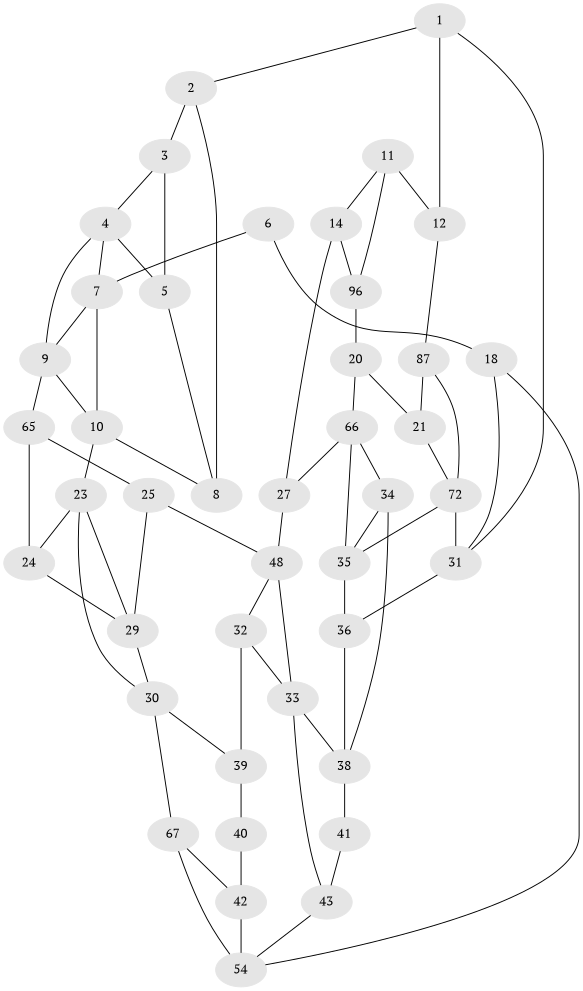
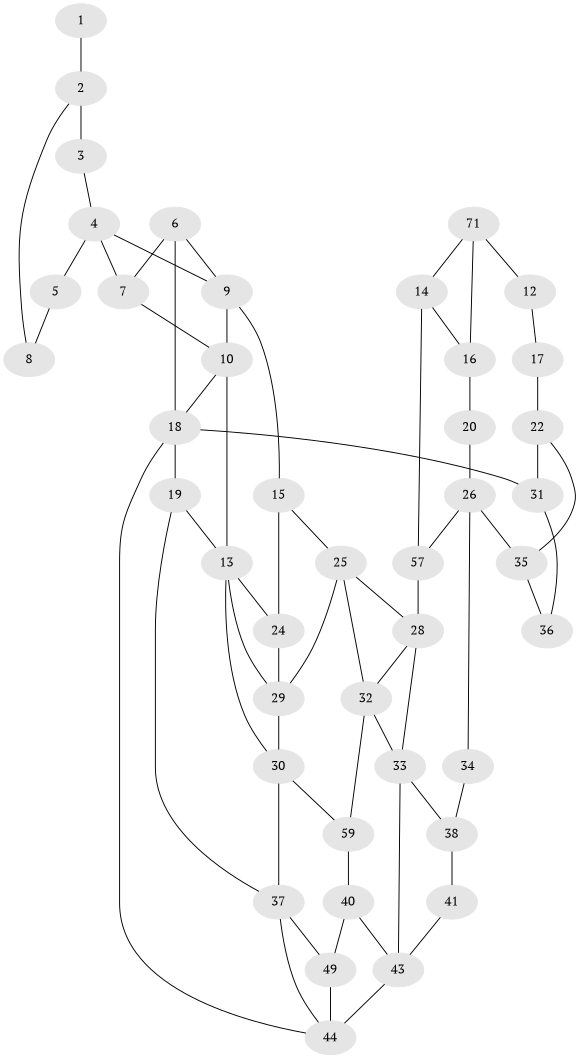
edge "1" -- "12": removed
node "11": label "11" -> "71"
edge "3" -- "5": removed
edge "1" -- "31": removed
node "96": label "96" -> "16"
edge "7" -- "9": now "6" -- "9"
node "87": label "87" -> "17"
node "65": label "65" -> "15"
node "66": label "66" -> "26"
node "21": removed
edge "10" -- "8": now "10" -- "18"
node "23": label "23" -> "13"
node "19": added
node "27": label "27" -> "57"
node "72": label "72" -> "22"
edge "34" -- "35": removed
node "48": label "48" -> "28"
edge "25" -- "32": added
edge "36" -- "38": removed
node "39": label "39" -> "59"
node "67": label "67" -> "37"
node "42": label "42" -> "49"
edge "40" -- "43": added
node "54": label "54" -> "44"
